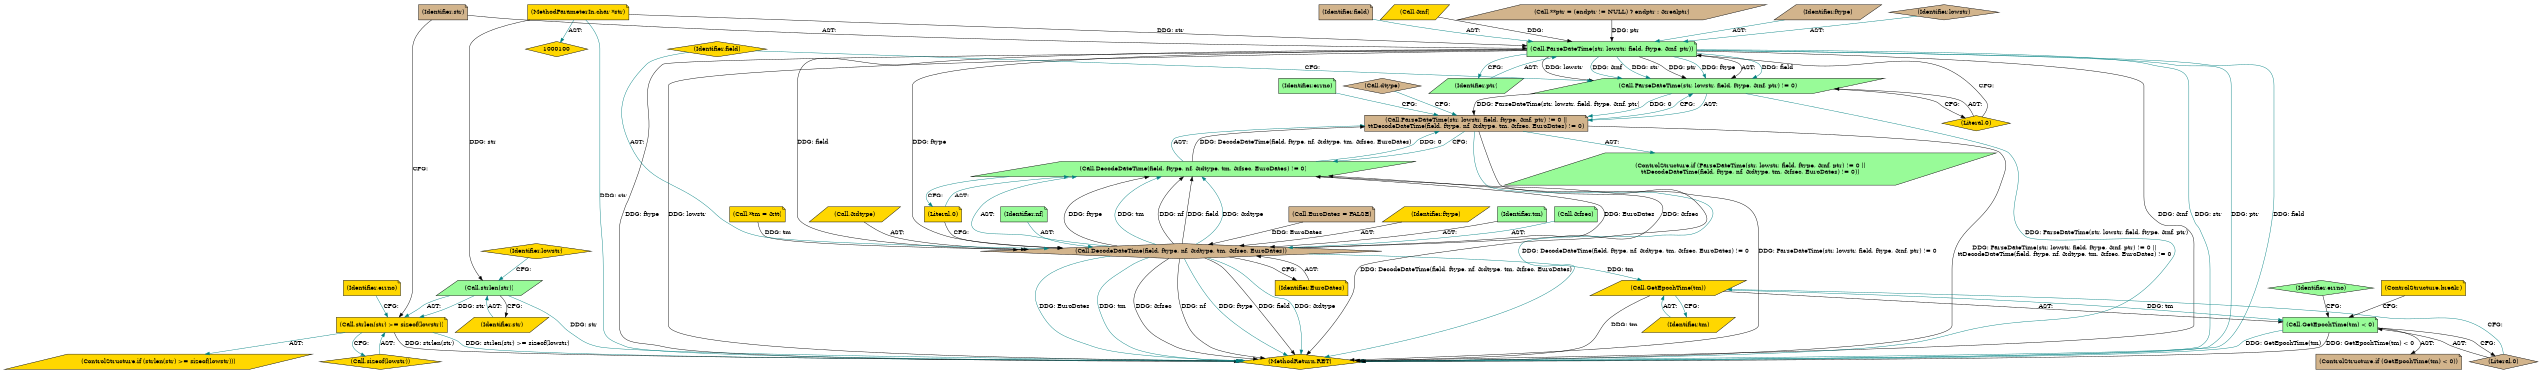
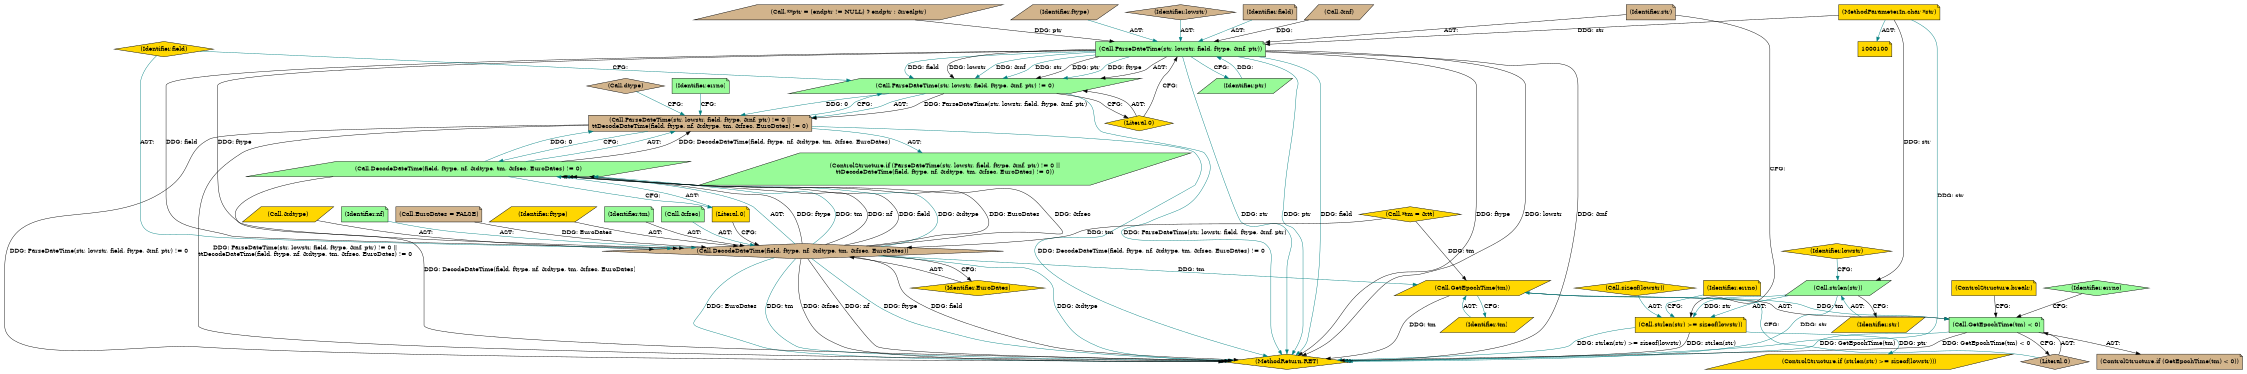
node "(Call,&nf)": fillcolor gold -> tan
node "1000100": shape diamond -> note
edge "(Identifier,ptr)" -> "(Call,ParseDateTime(str, lowstr, field, ftype, &nf, ptr))": label "AST: " -> "DDG: "
node "(Call,*tm = &tt)": shape note -> diamond
edge "(Call,*tm = &tt)" -> "(Call,GetEpochTime(tm))": added, label "DDG: tm"
node "(Identifier,EuroDates)": shape note -> diamond
edge "(Call,strlen(str) >= sizeof(lowstr))" -> "(ControlStructure,if (strlen(str) >= sizeof(lowstr)))": label "AST: " -> "DDG: ptr"
edge "(Call,strlen(str) >= sizeof(lowstr))" -> "(Call,sizeof(lowstr))": removed, label "CFG:"
